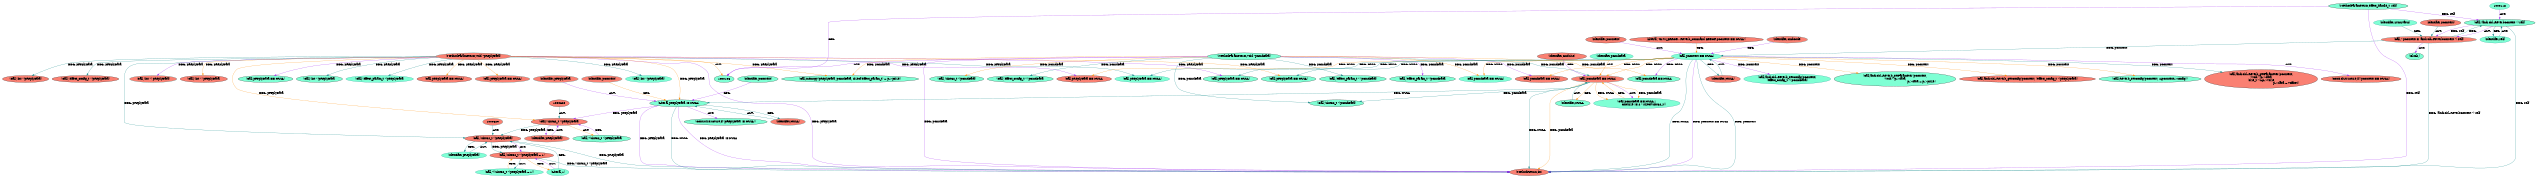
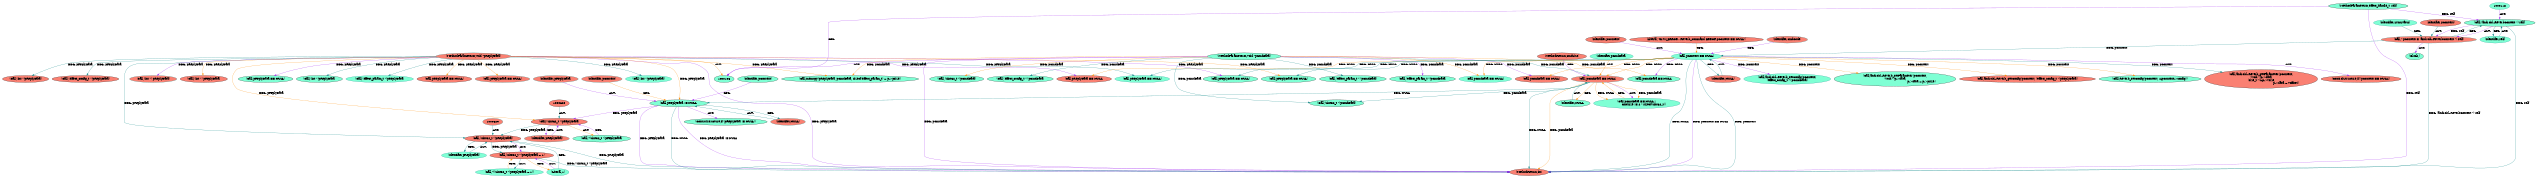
edge "(Call,* pContext = (android::ReverbContext *) self)" -> "(Call,(android::ReverbContext *) self)": label "DDG: " -> "CFG: "
node "(Identifier,cmdSize)": label "(Identifier,cmdSize)" -> "(MethodReturn,cmdSize)"
node "(Literal,pReplyData != NULL)": label "(Literal,pReplyData != NULL)" -> "(Call,pReplyData != NULL)"
